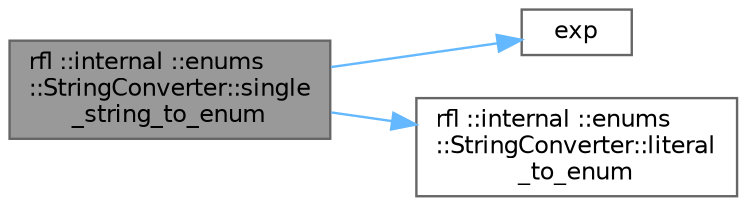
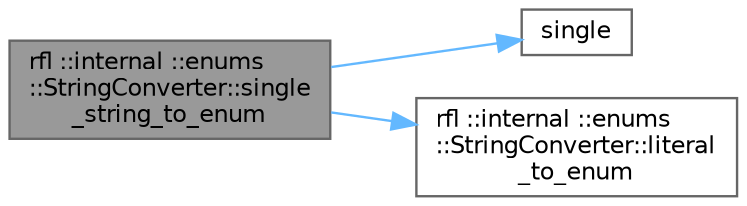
node "exp": label "exp" -> "single"
